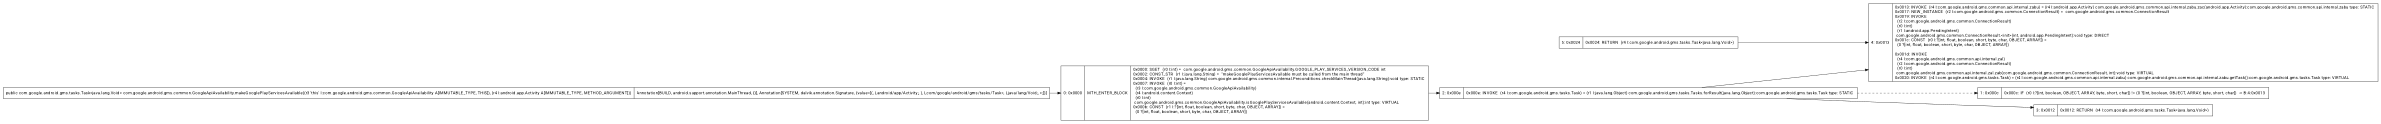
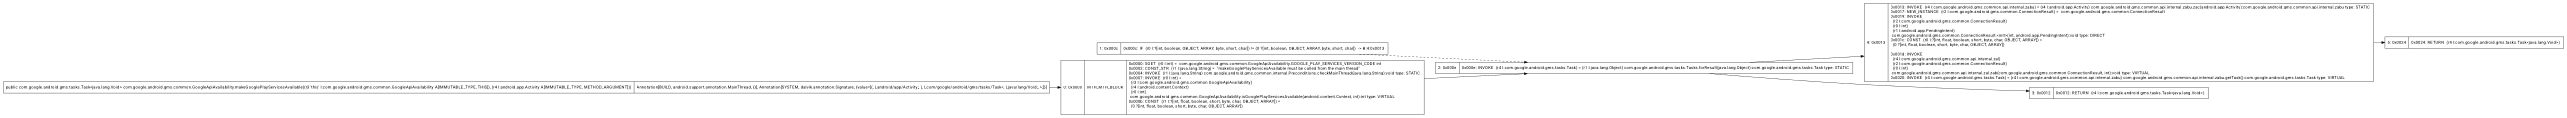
edge "5: 0x0024" -> "4: 0x0013": reversed
node "0: 0x0000": text "MTH_ENTER_BLOCK" -> "MTH_MTH_BLOCK"
edge "2: 0x000e" -> "1: 0x000c": reversed
